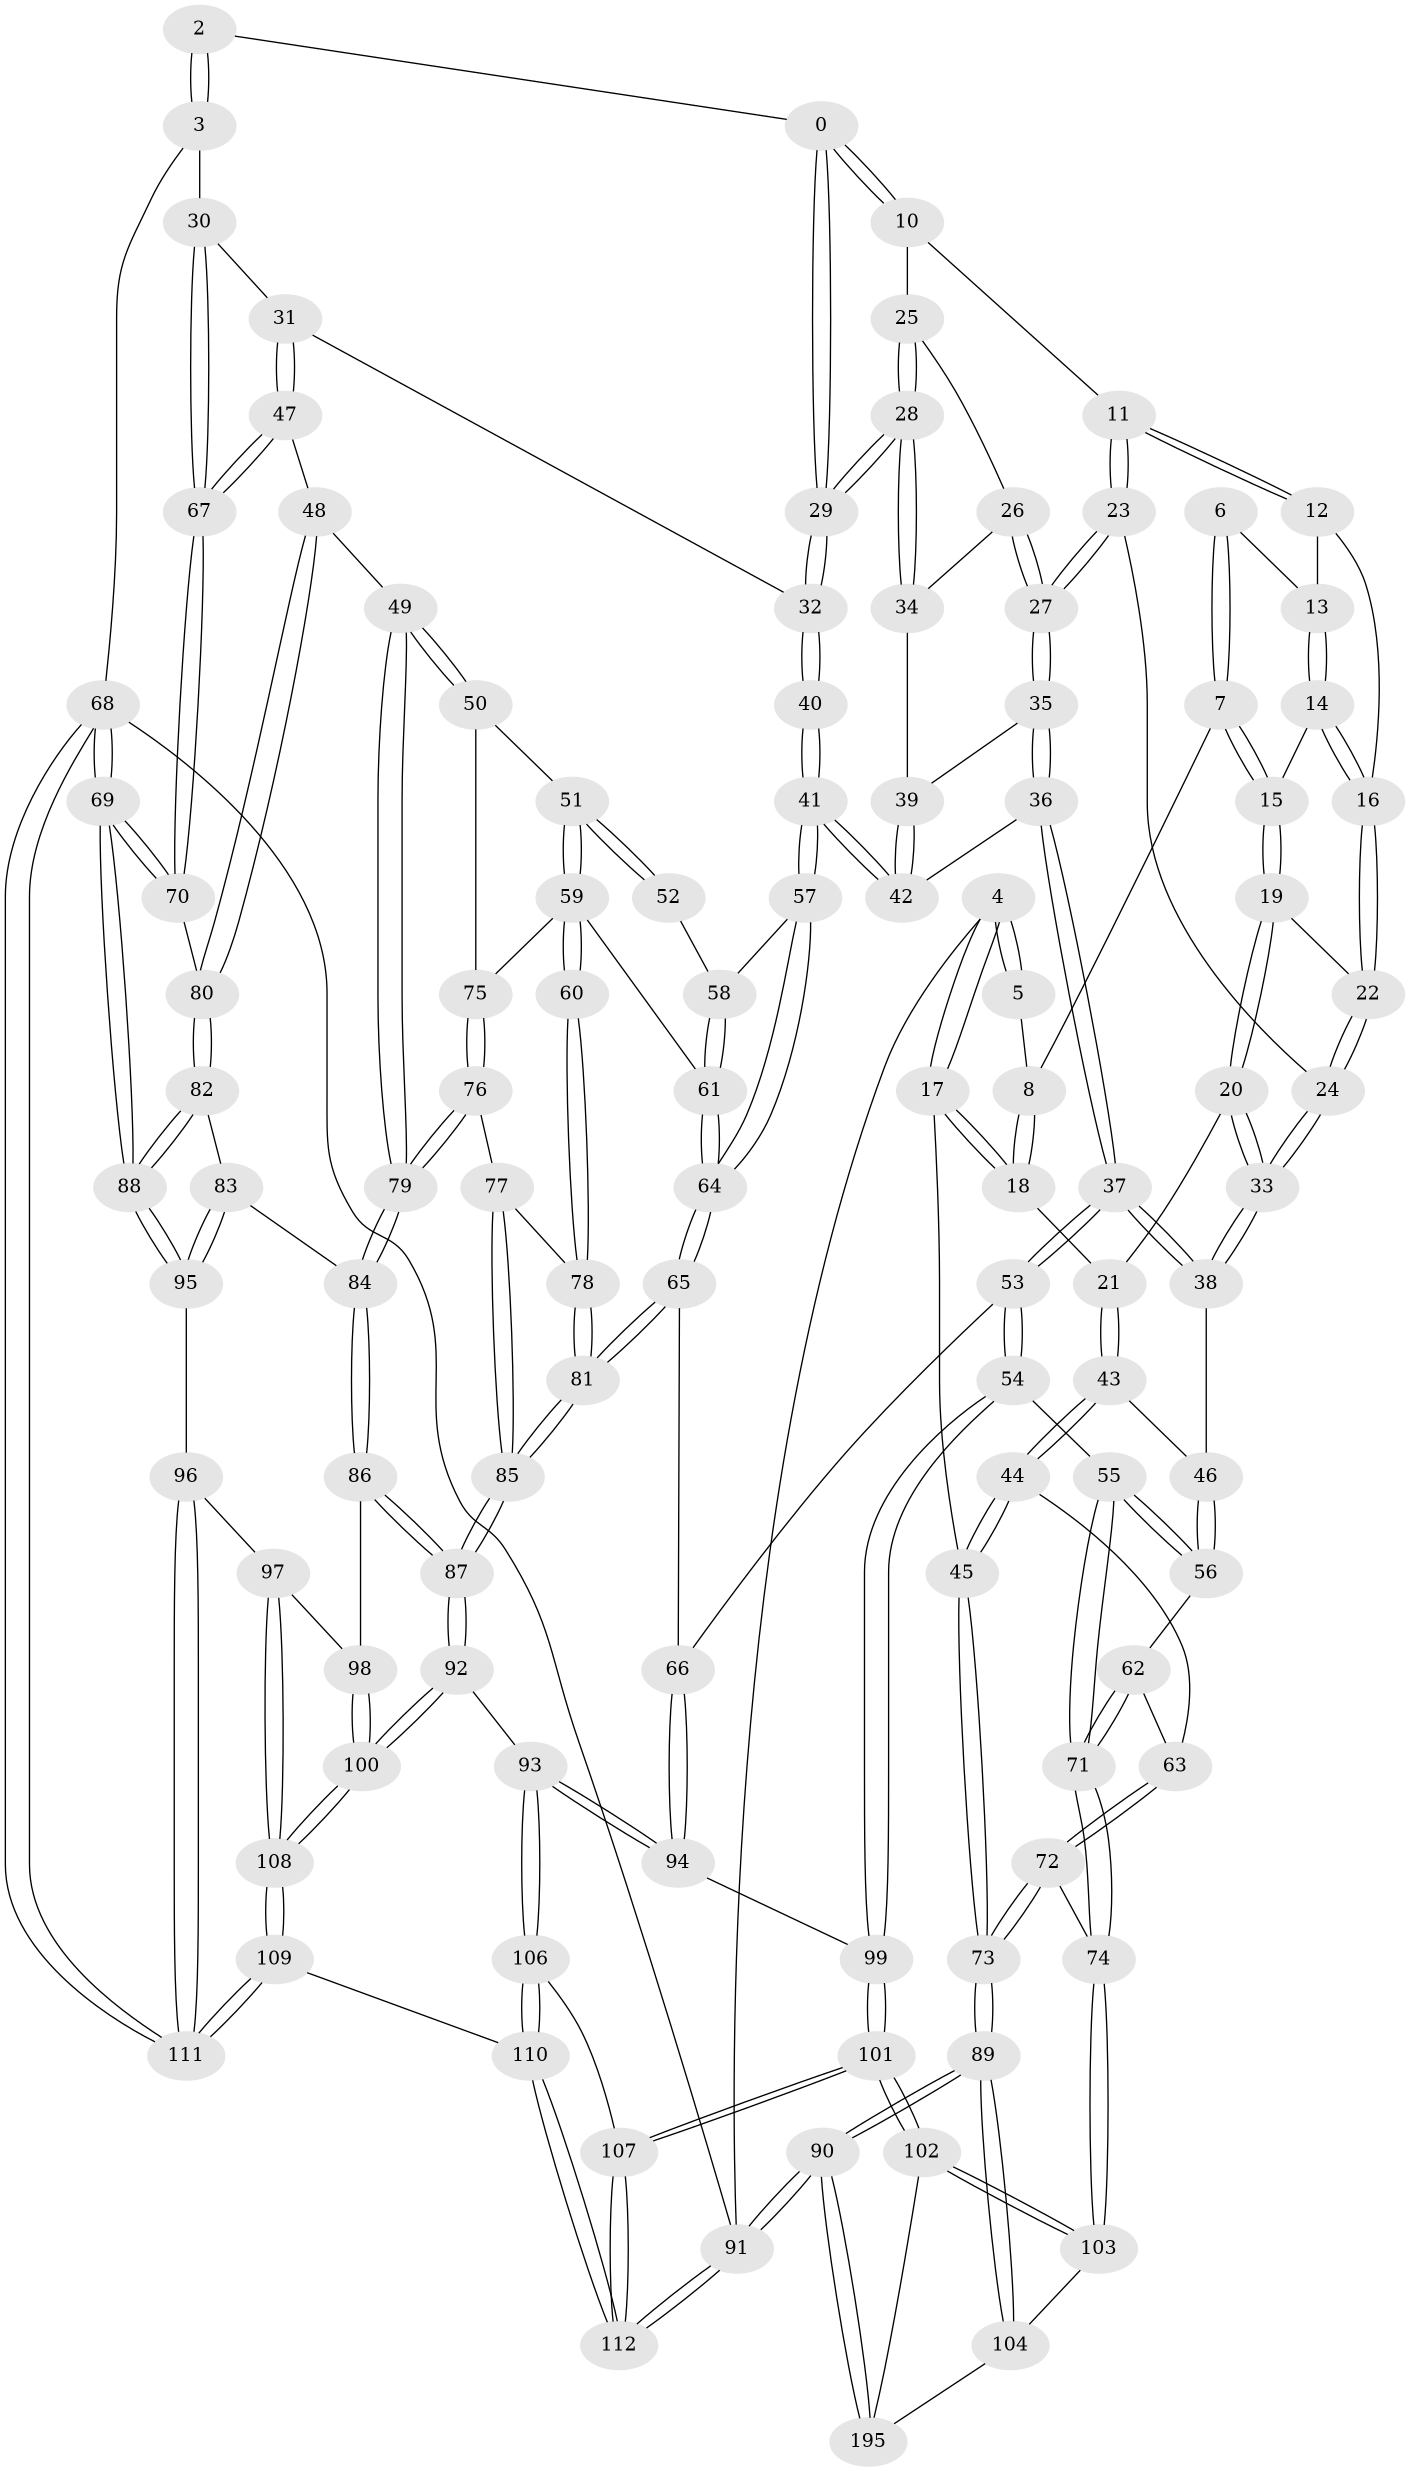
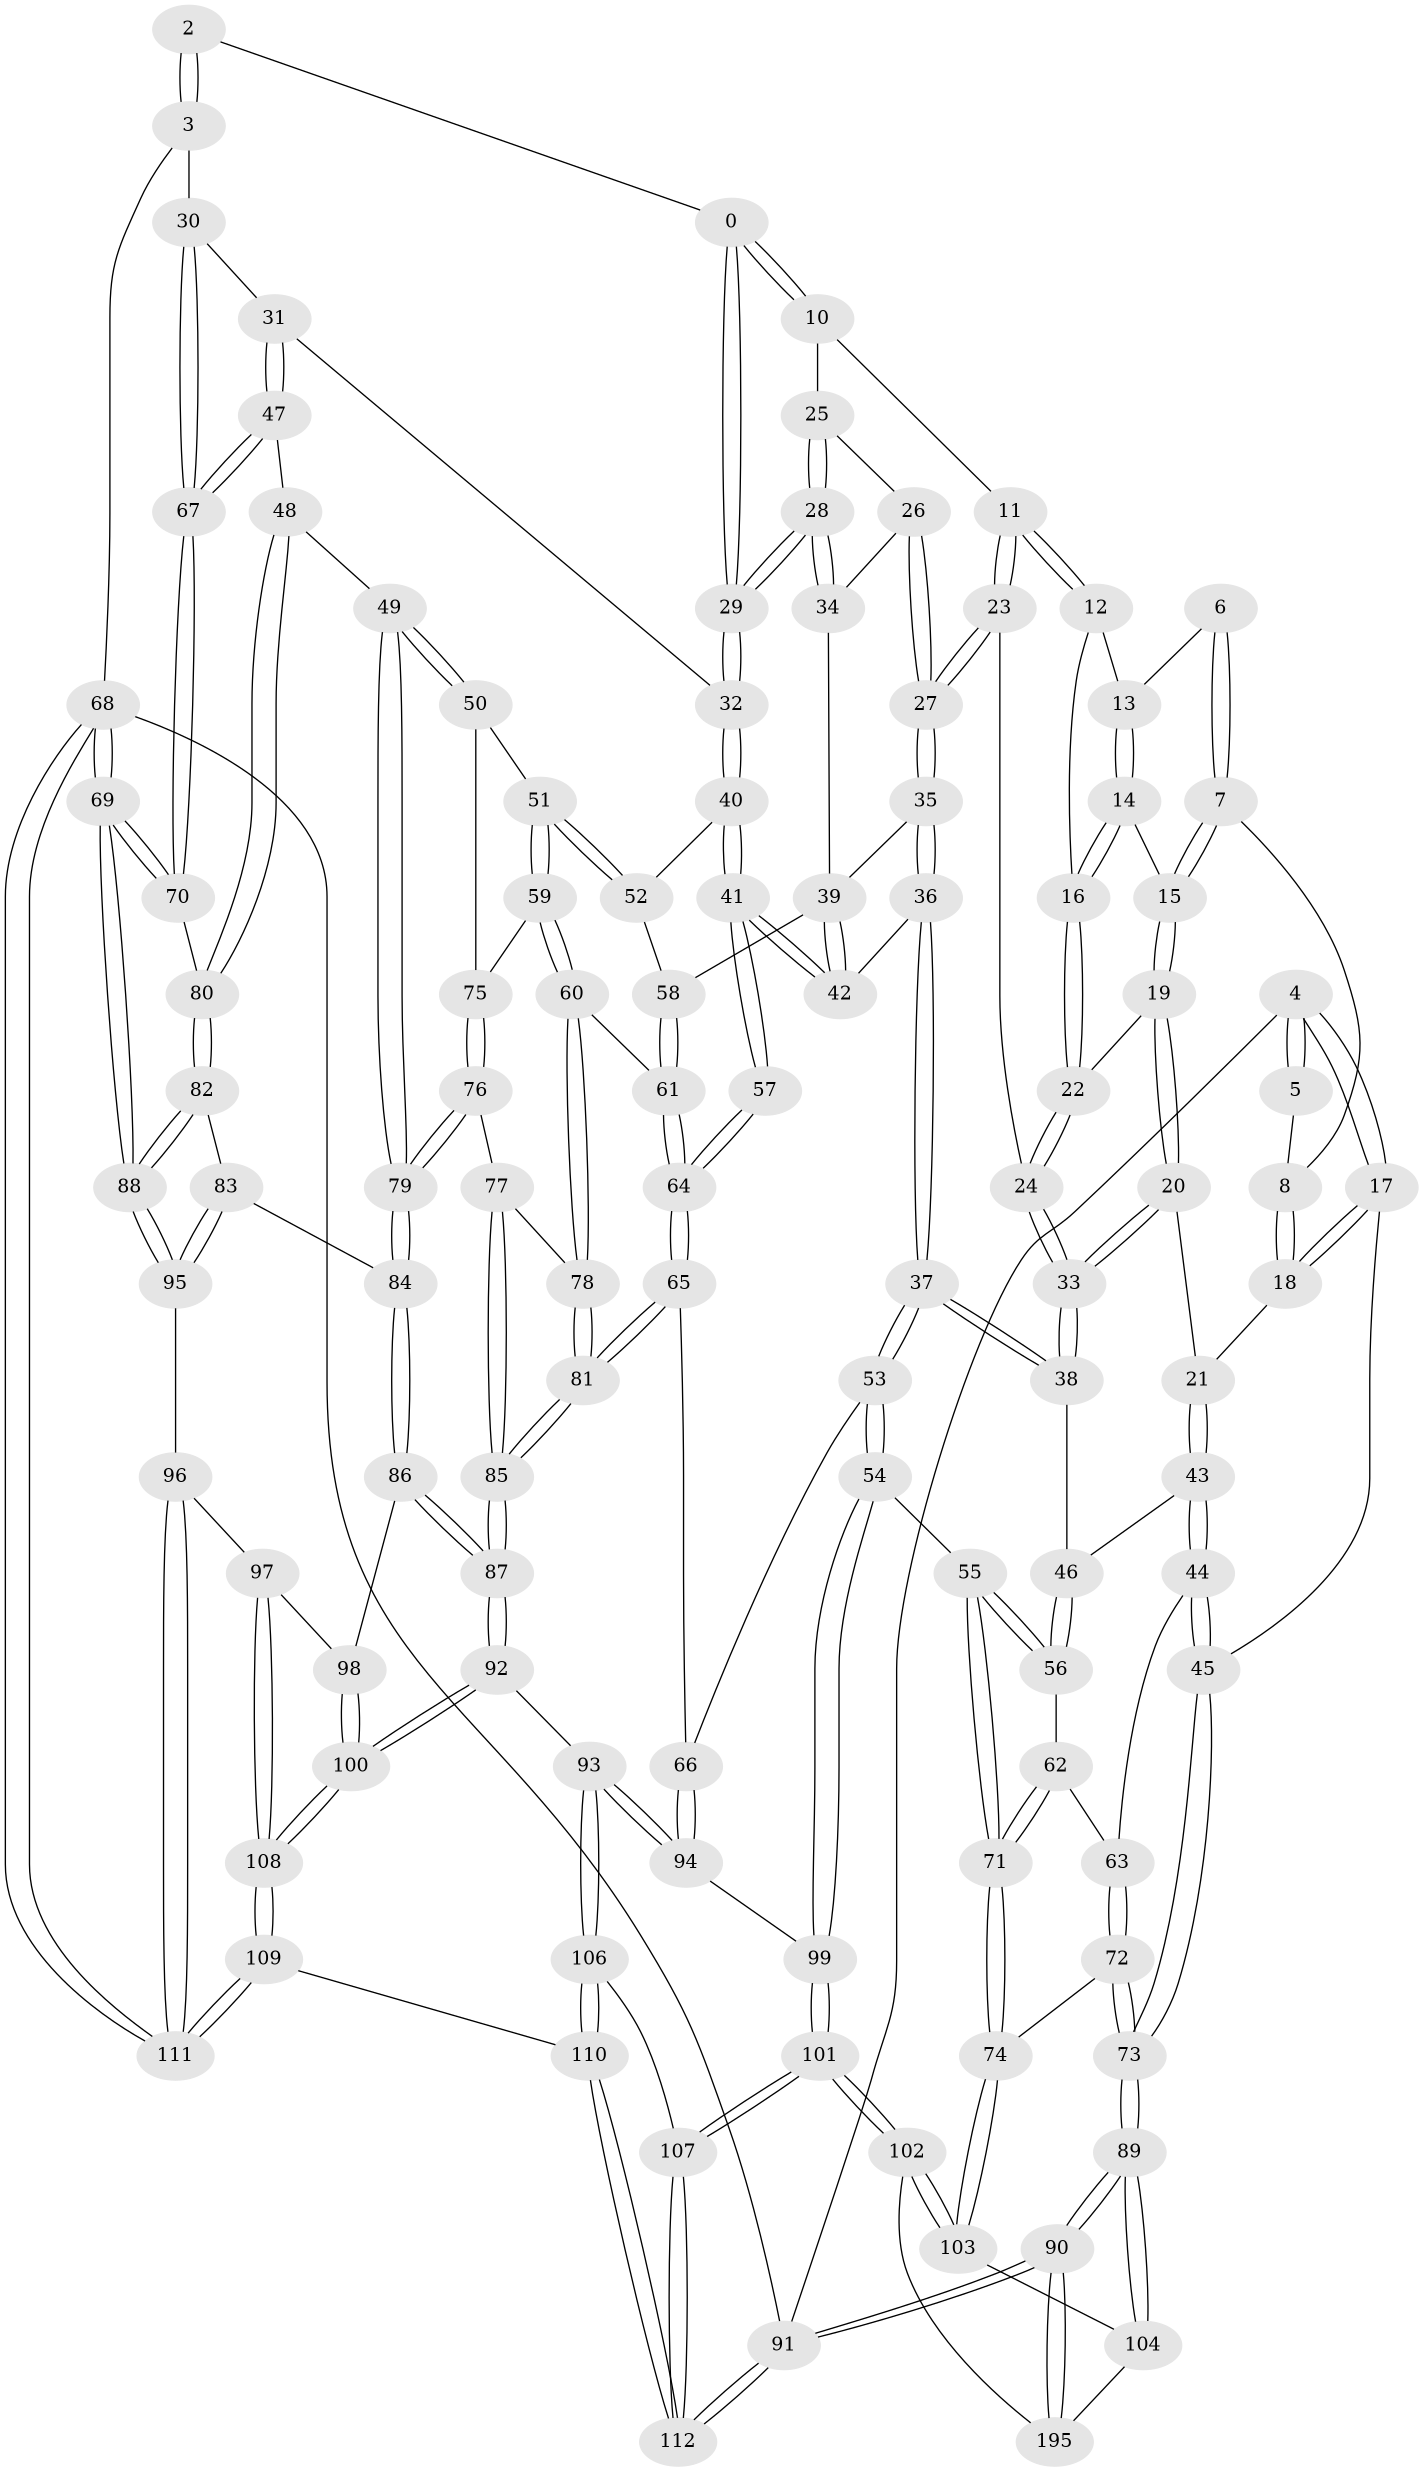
edge "40" -- "52": added
edge "57" -- "58": now "39" -- "58"
edge "59" -- "61": now "60" -- "61"
